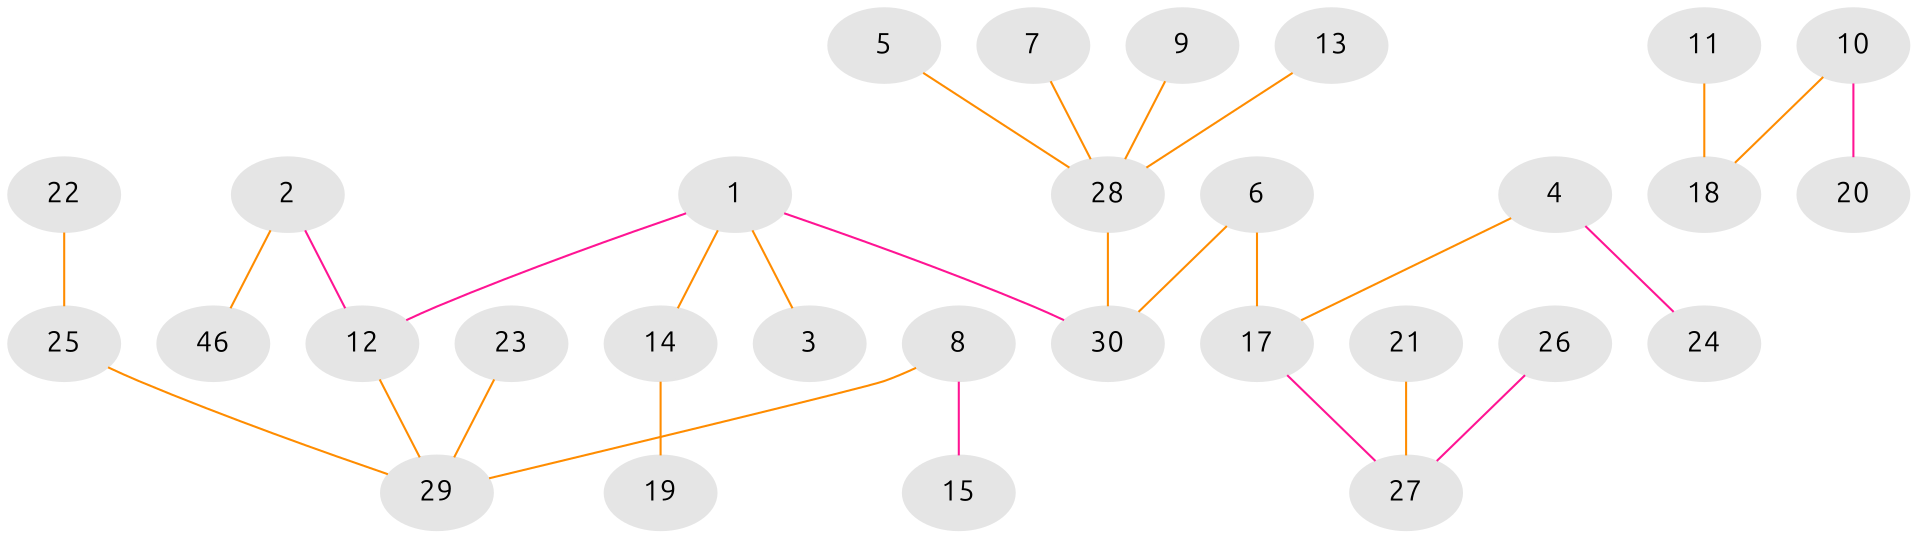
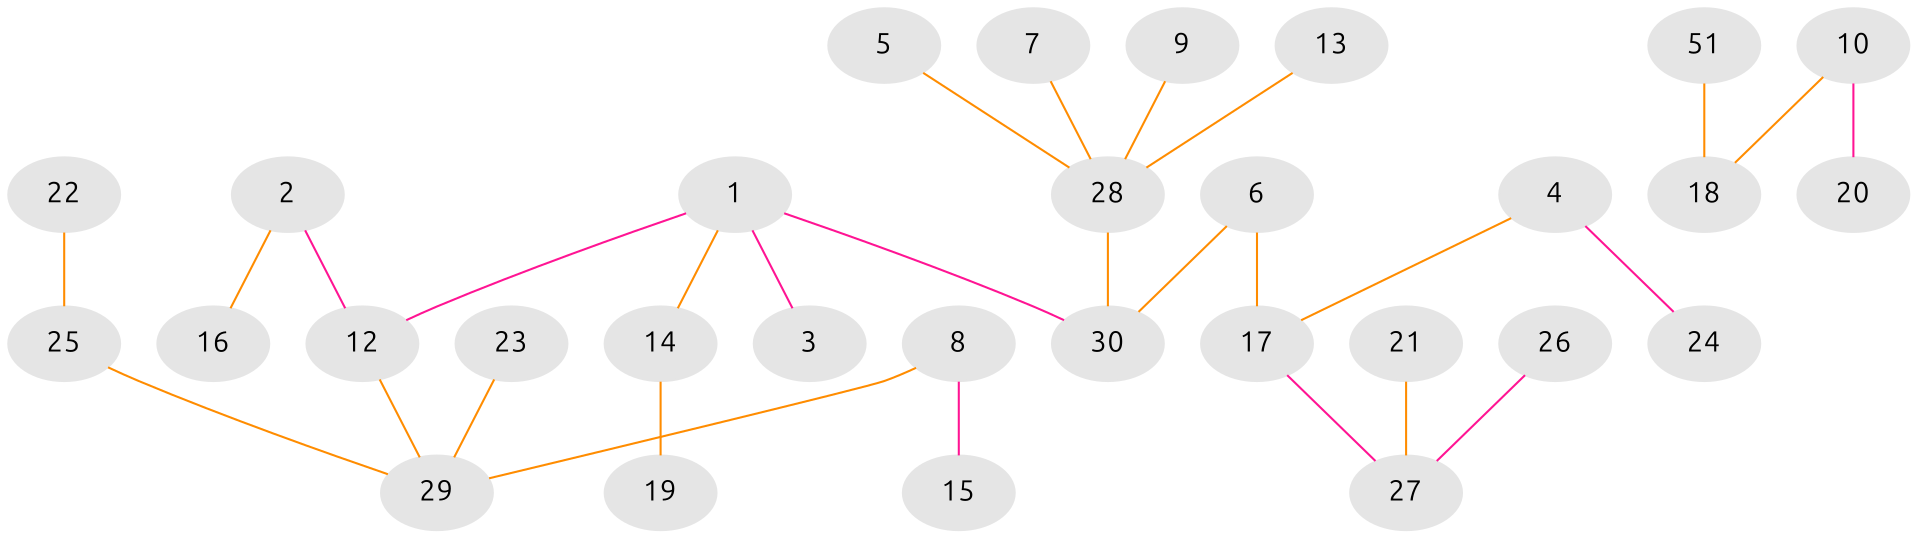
node "11": label "11" -> "51"
edge "1" -- "3": color darkorange -> deeppink
node "46": label "46" -> "16"
